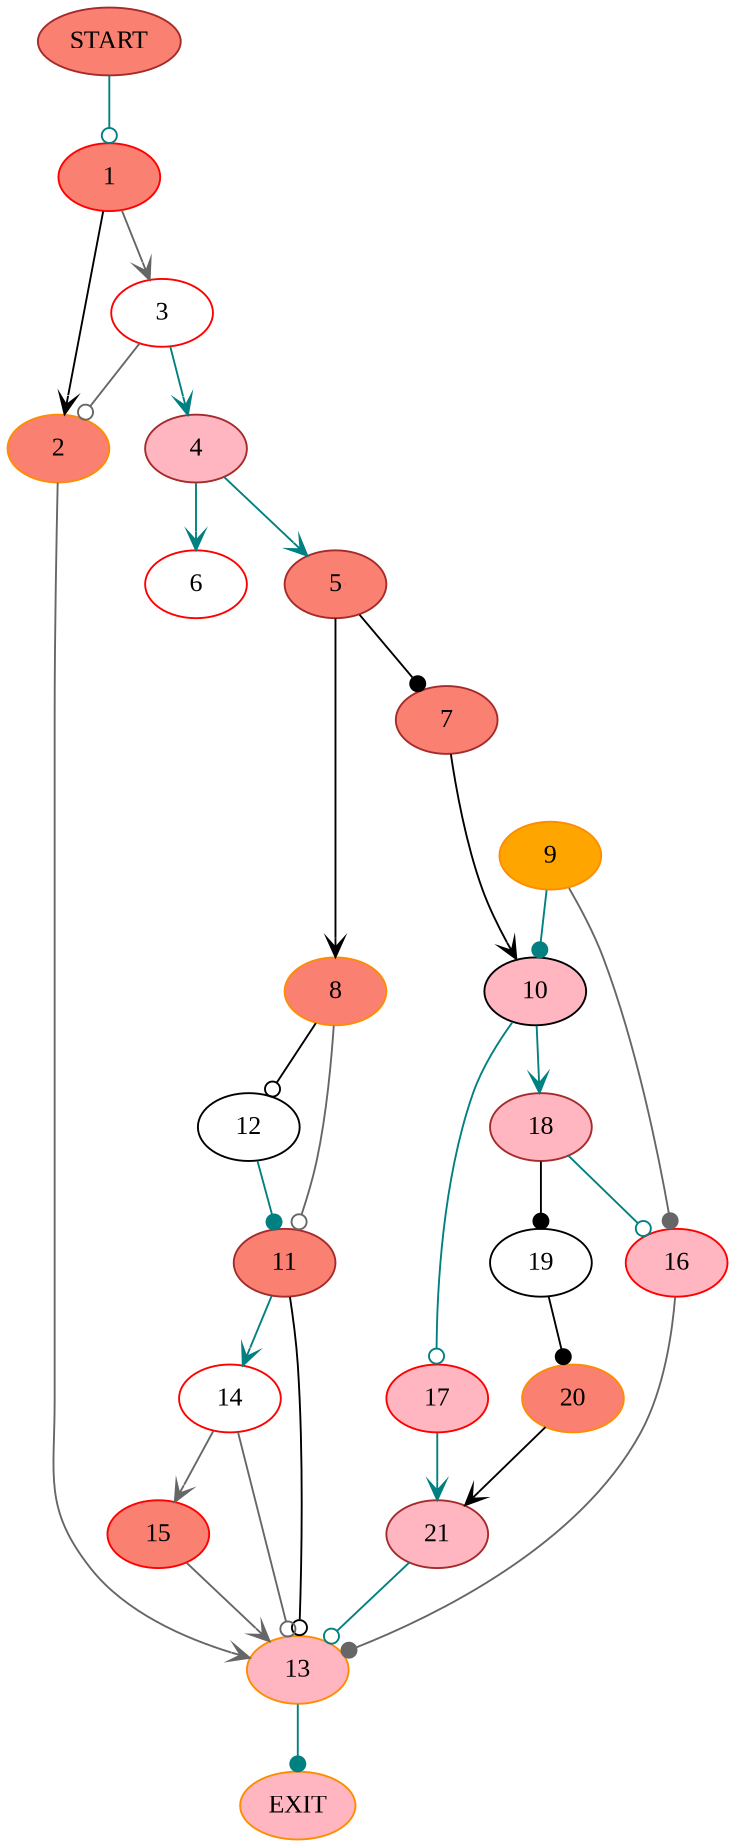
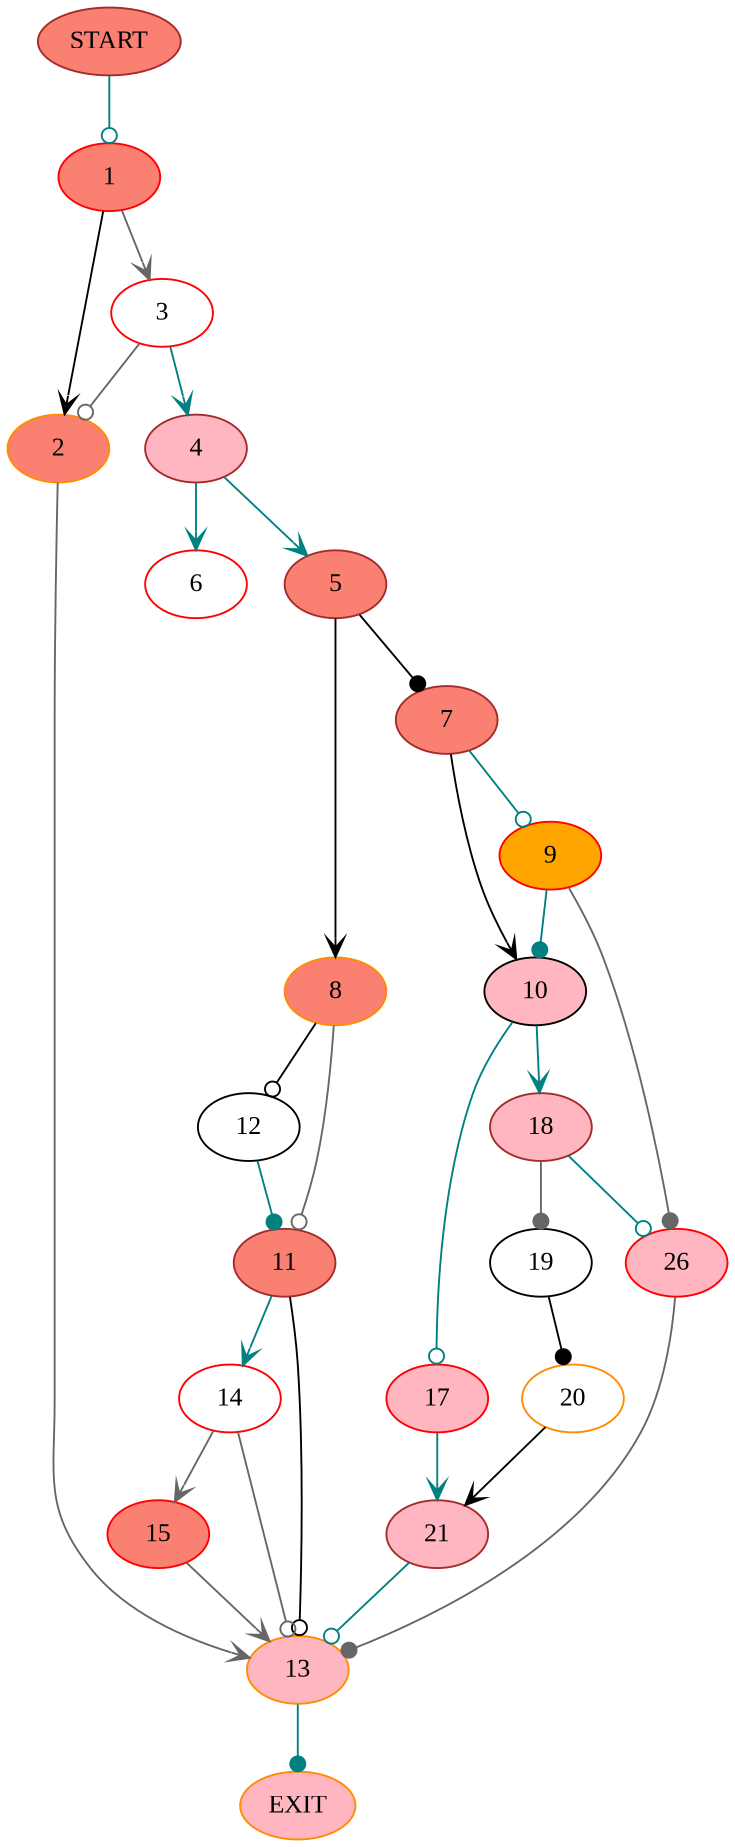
edge "7" -> "9": added
node "9": color darkorange -> red
edge "18" -> "19": color black -> gray40
node "16": label "16" -> "26"
node "20": fillcolor salmon -> white
